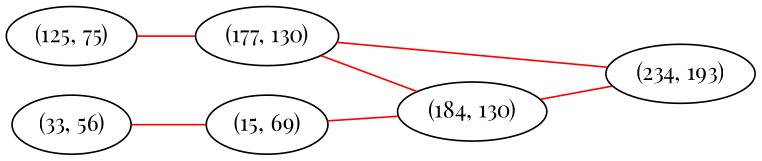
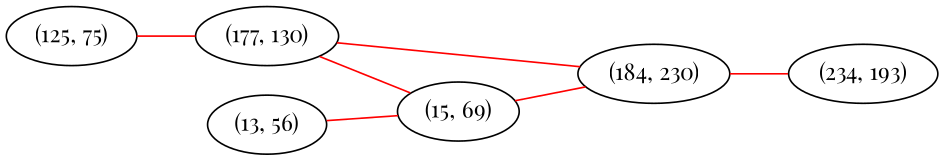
edge "(177, 130)" -- "(234, 193)": now "(177, 130)" -- "(15, 69)"
node "(184, 130)": label "(184, 130)" -> "(184, 230)"
node "(33, 56)": label "(33, 56)" -> "(13, 56)"
